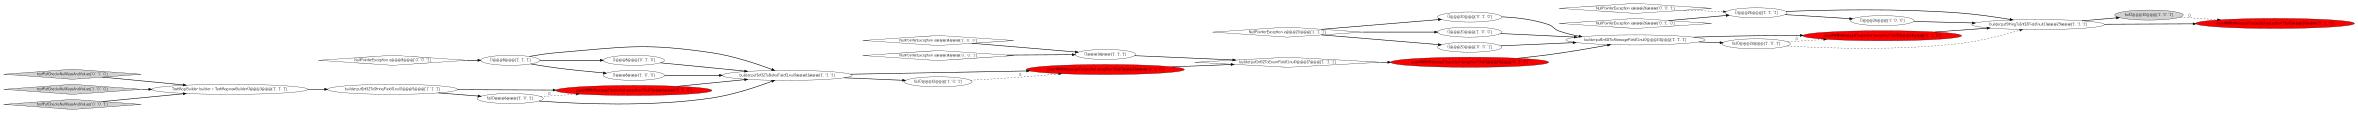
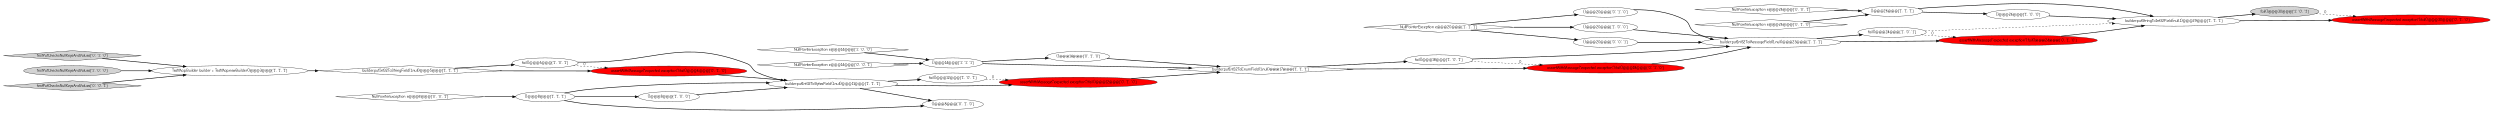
edge "NullPointerException e@@@26@@@['0', '0', '1']" -> "{}@@@26@@@['1', '1', '1']": style dashed -> bold
node "{}@@@14@@@['0', '1', '0']": added
node "fail()@@@18@@@['1', '0', '1']": added
edge "{}@@@8@@@['0', '1', '0']" -> "builder.putInt32ToBytesField(1,null)@@@11@@@['1', '1', '1']": reversed
node "testPutChecksNullKeysAndValues['1', '0', '0']": shape diamond -> ellipse
node "builder.putInt32ToStringField(1,null)@@@5@@@['1', '1', '1']": shape ellipse -> diamond
